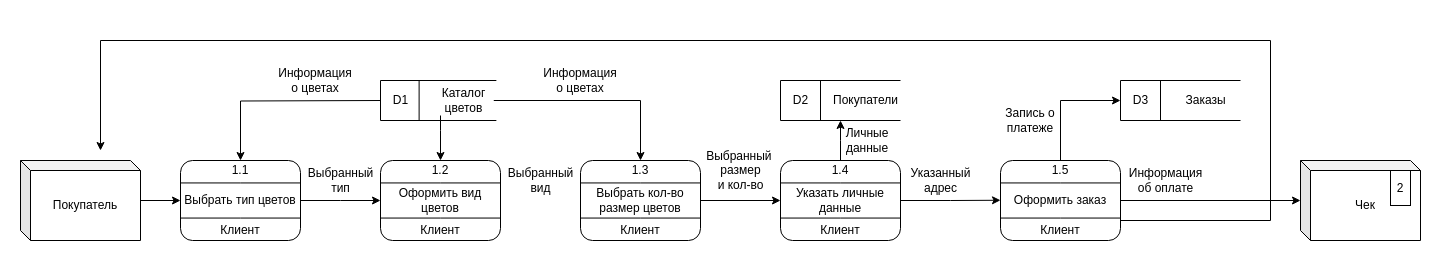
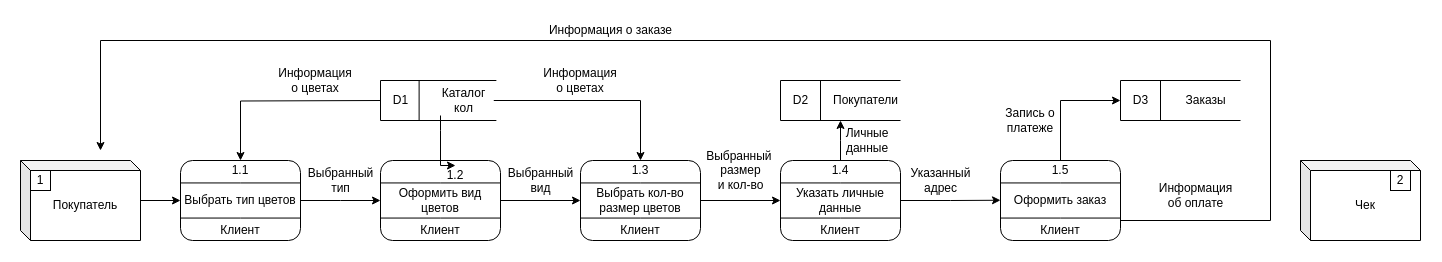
node "Информация о заказе": added
node "Каталог цветов": label "Каталог цветов" -> "Каталог кол"
node "1.2": moved (441, 171) -> (456, 176)
node "1": added
node "Информация об оплате": moved (1166, 181) -> (1196, 196)
node "2": size 20x35 -> 20x20
edge "Оформить вид цветов" -> "Выбрать кол-во размер цветов": added
edge "Оформить заказ" -> "Чек": removed
